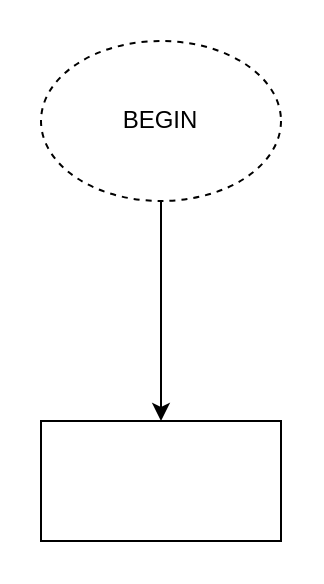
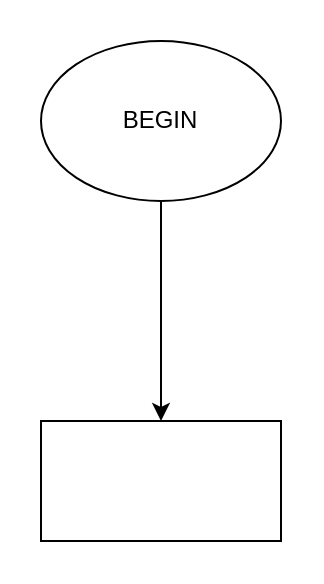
node "BEGIN": style dashed -> solid
